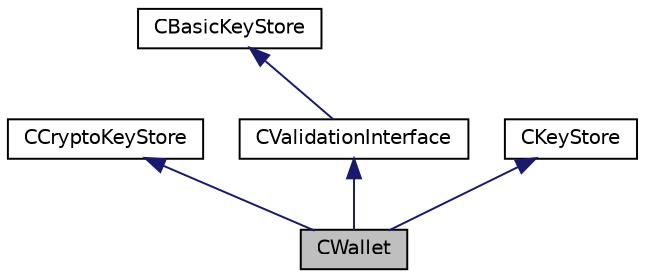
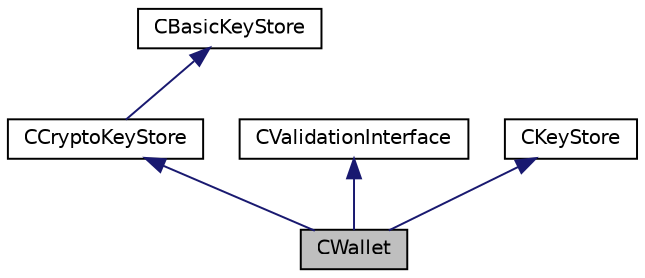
edge "CValidationInterface" -> "CBasicKeyStore": now "CCryptoKeyStore" -> "CBasicKeyStore"
